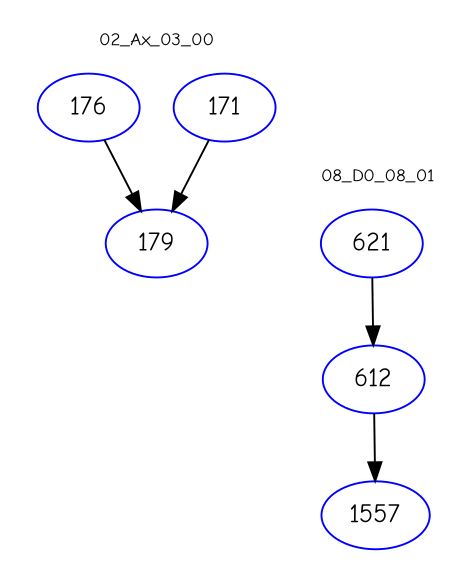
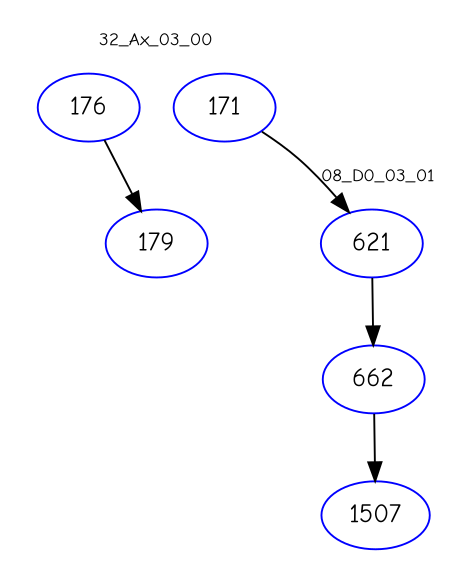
cluster "02_Ax_03_00": label "02_Ax_03_00" -> "32_Ax_03_00"
edge "171" -> "179": now "171" -> "621"
cluster "08_D0_08_01": label "08_D0_08_01" -> "08_D0_03_01"
node "612": label "612" -> "662"
node "1557": label "1557" -> "1507"
